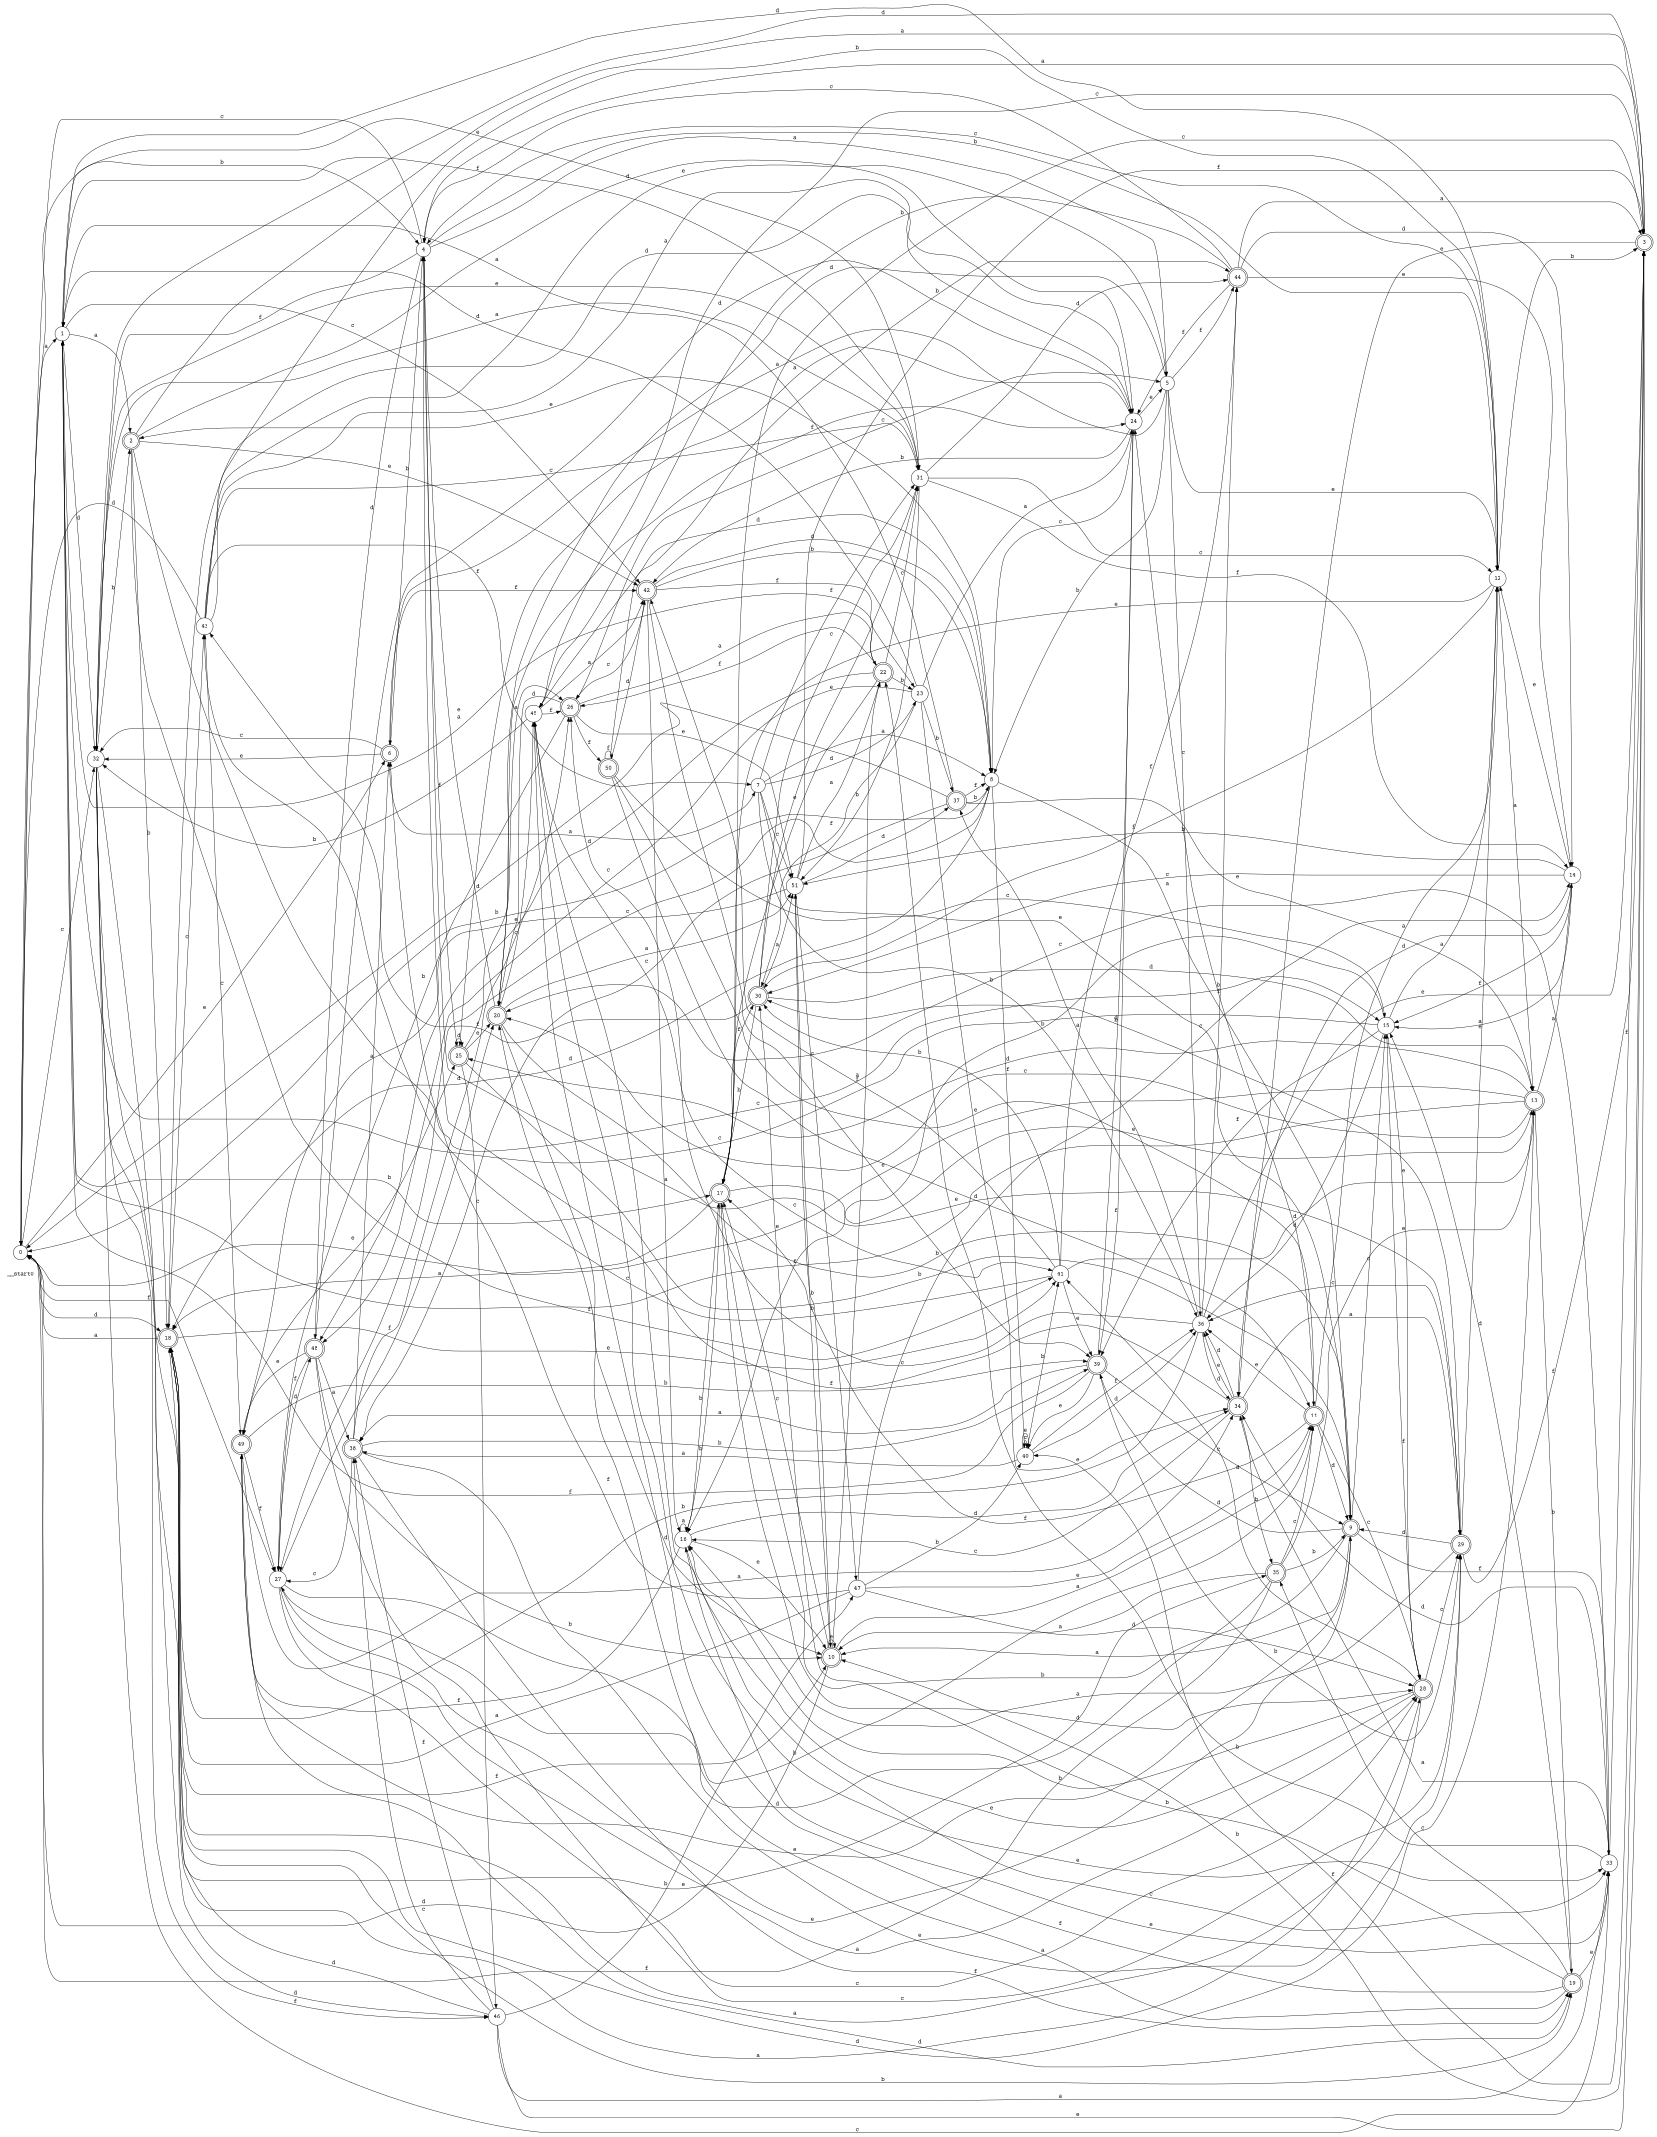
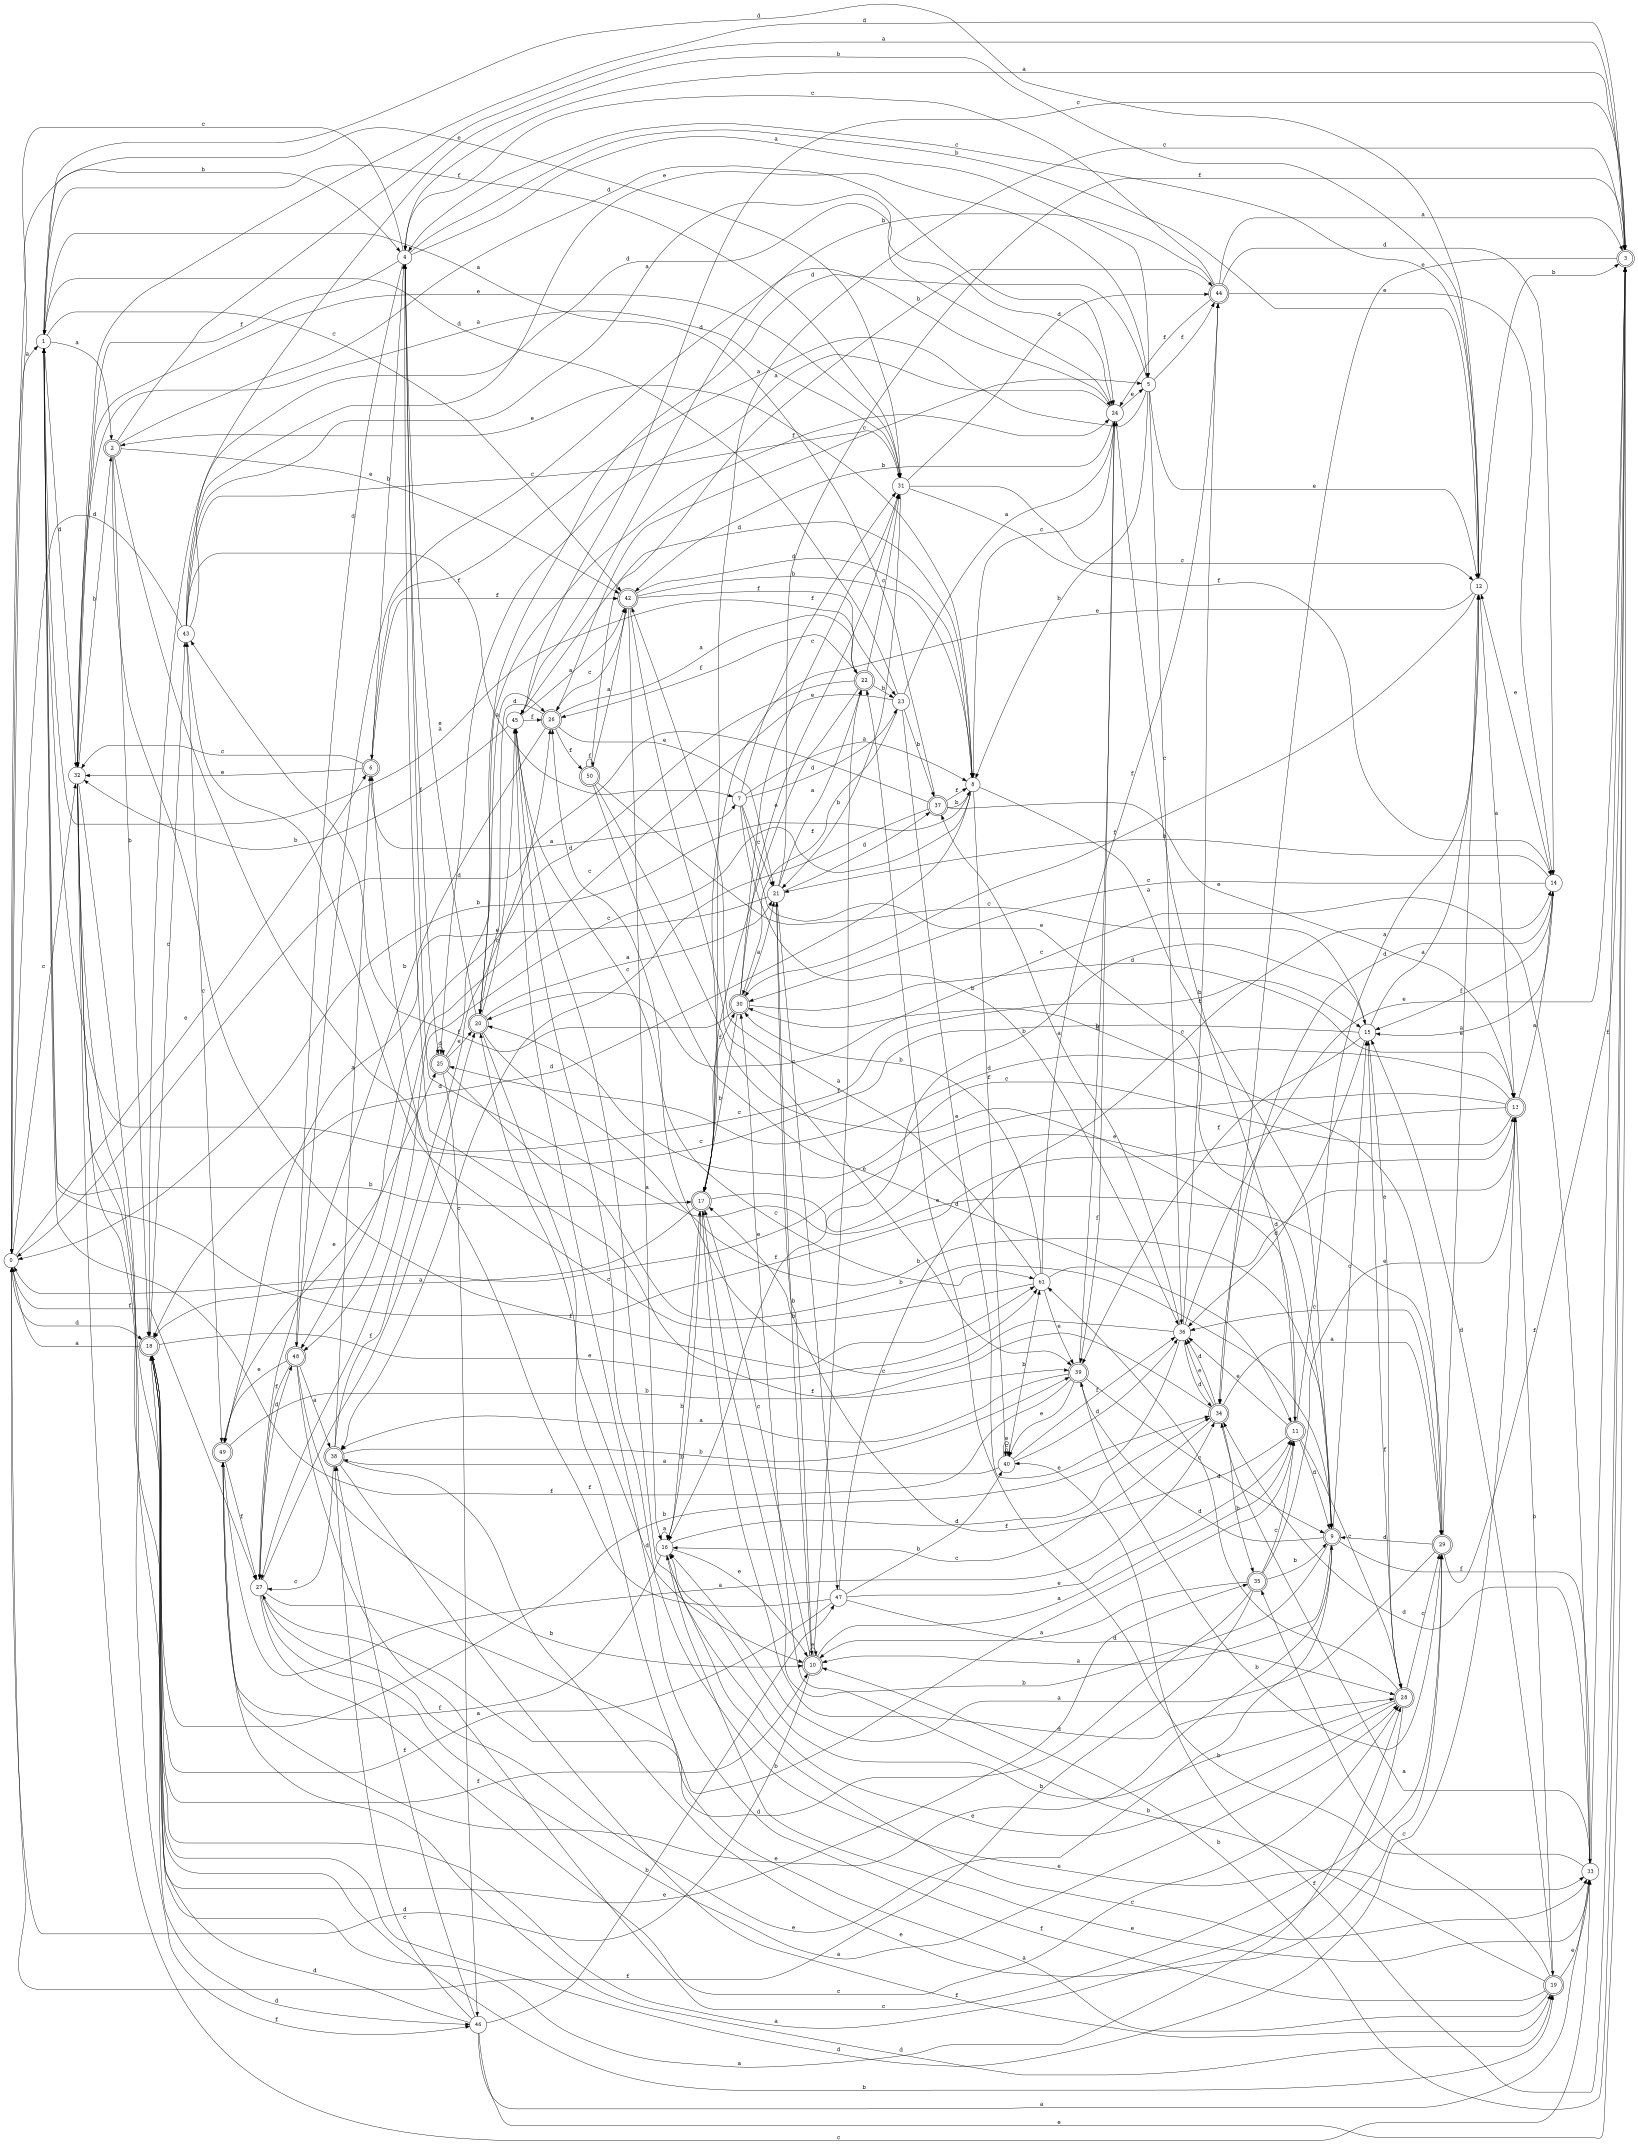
edge "50" -> "42": label "d" -> "a"
node "51": label "51" -> "21"
node "__start0": removed
node "41": label "41" -> "61"
